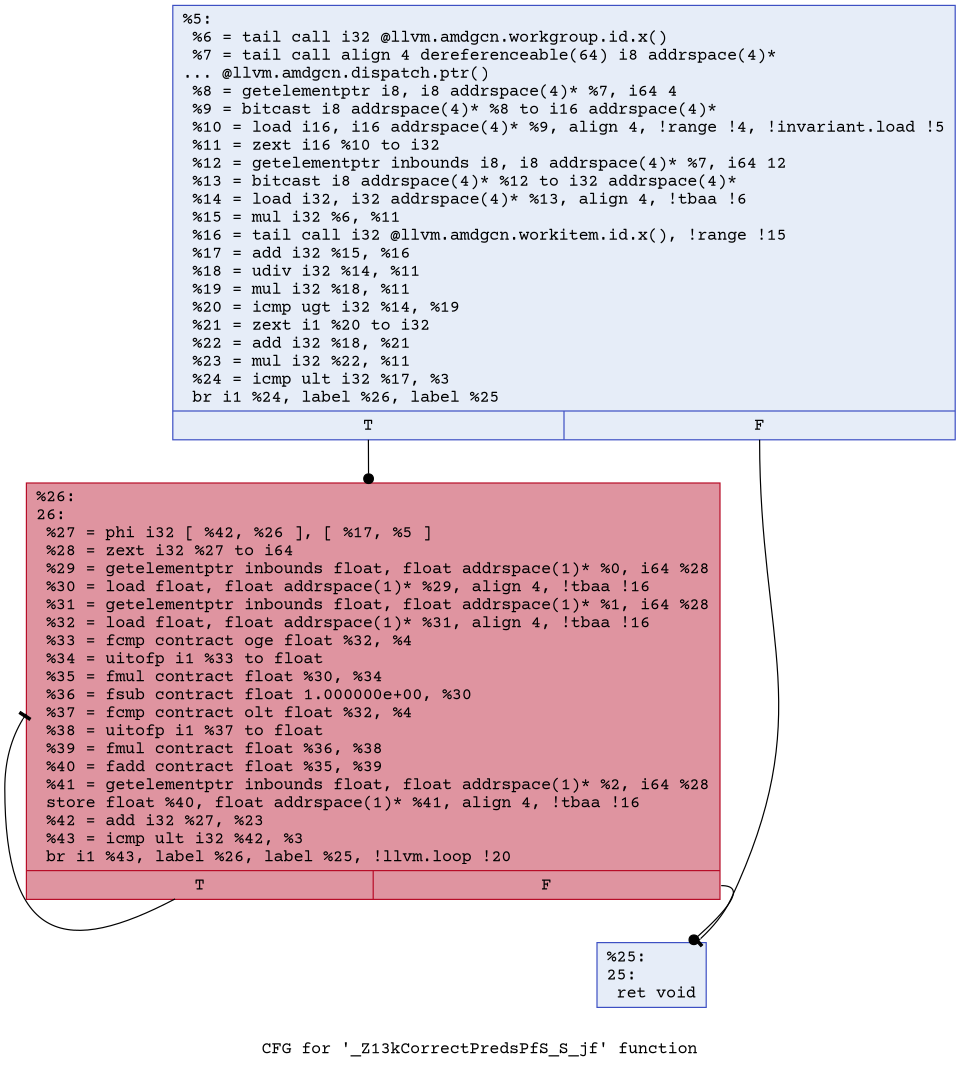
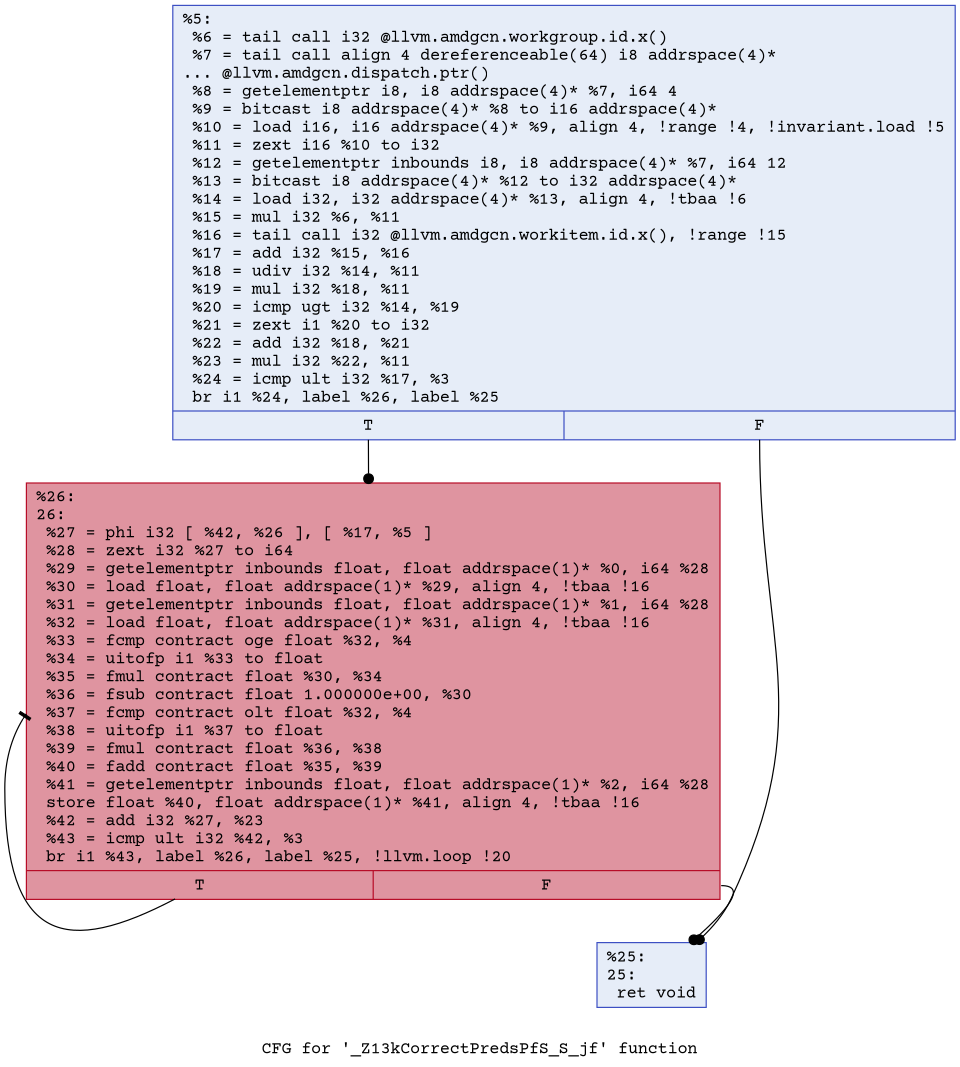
edge "%5:" -> "%25:": arrowhead tee -> dot
